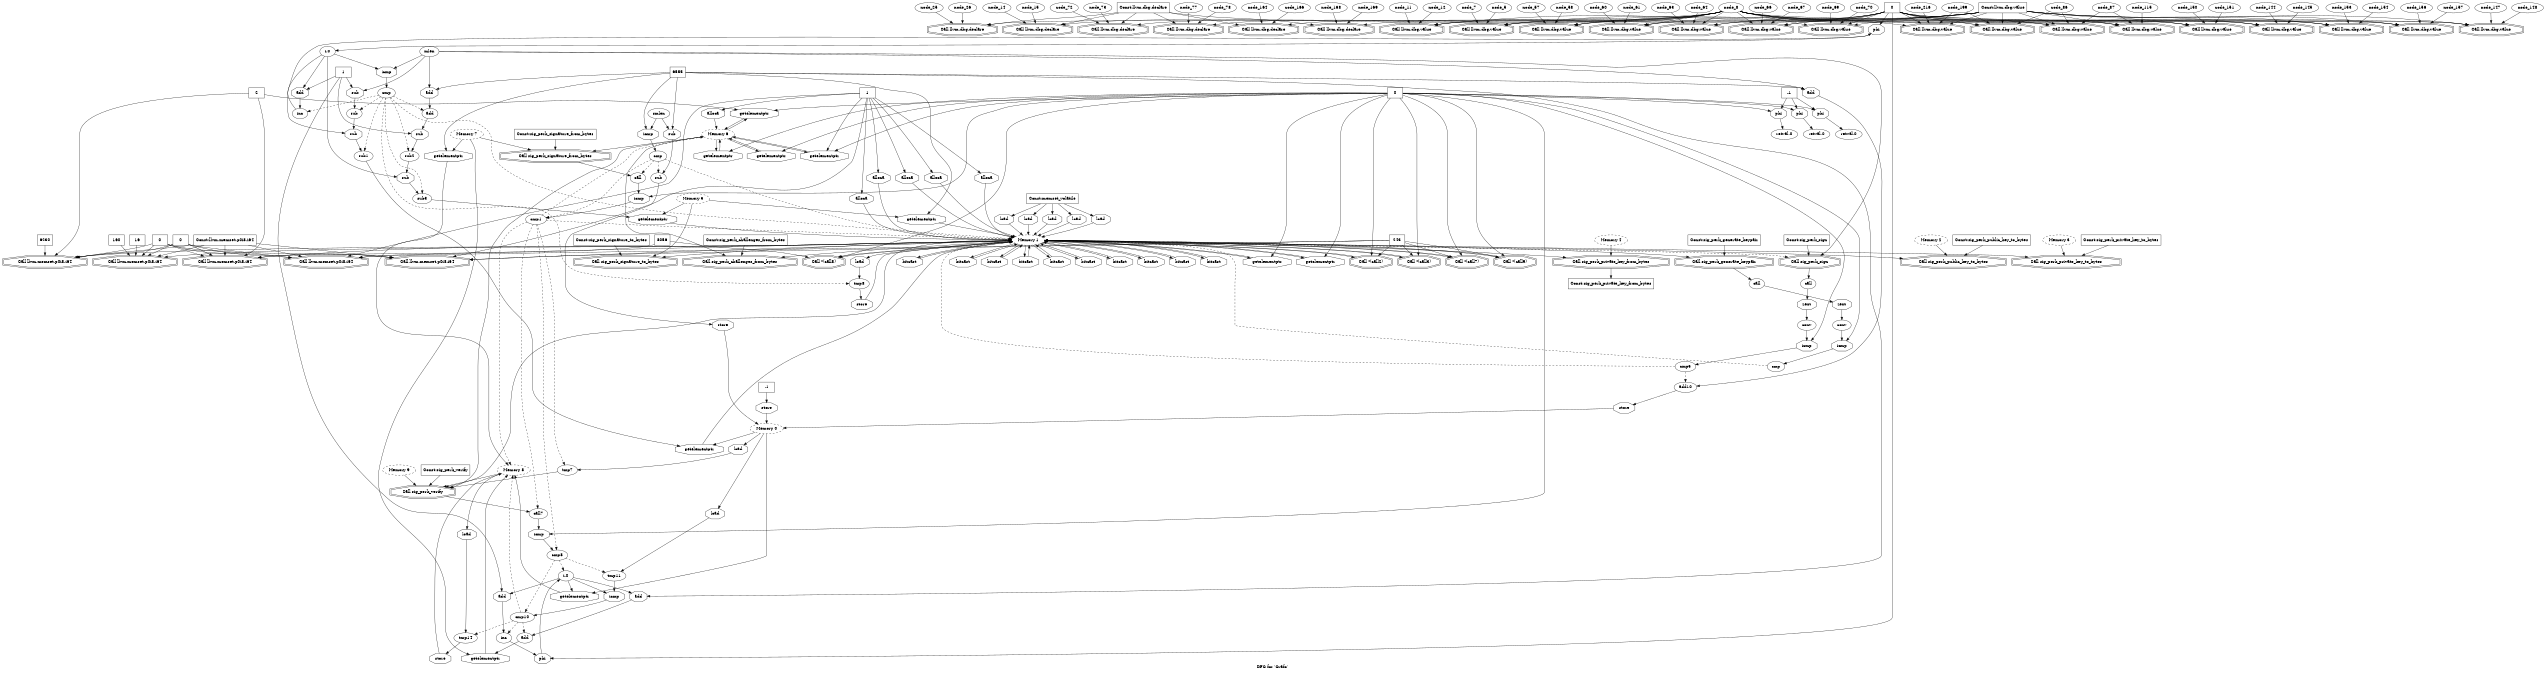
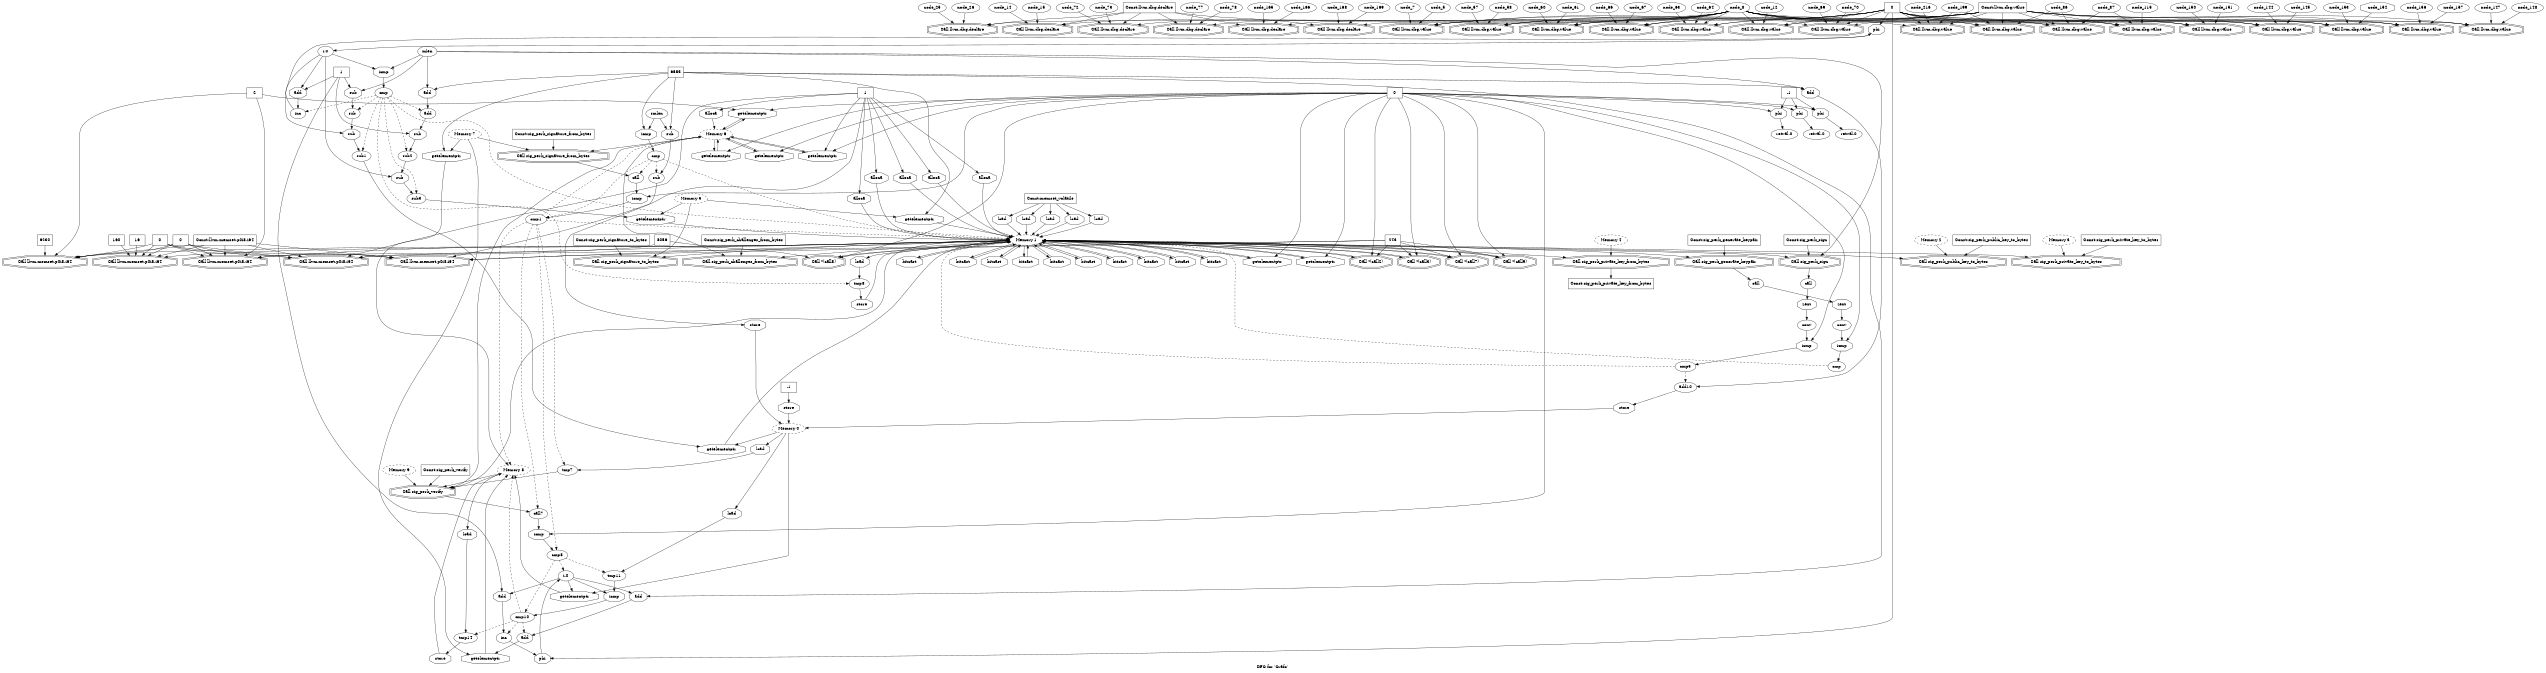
node "node_164": label "node_164" -> "node_165"
node "node_11": removed
node "node_154": shape ellipse -> octagon
edge "Memory 1" -> "Call sig_perk_sign": style dashed -> solid
